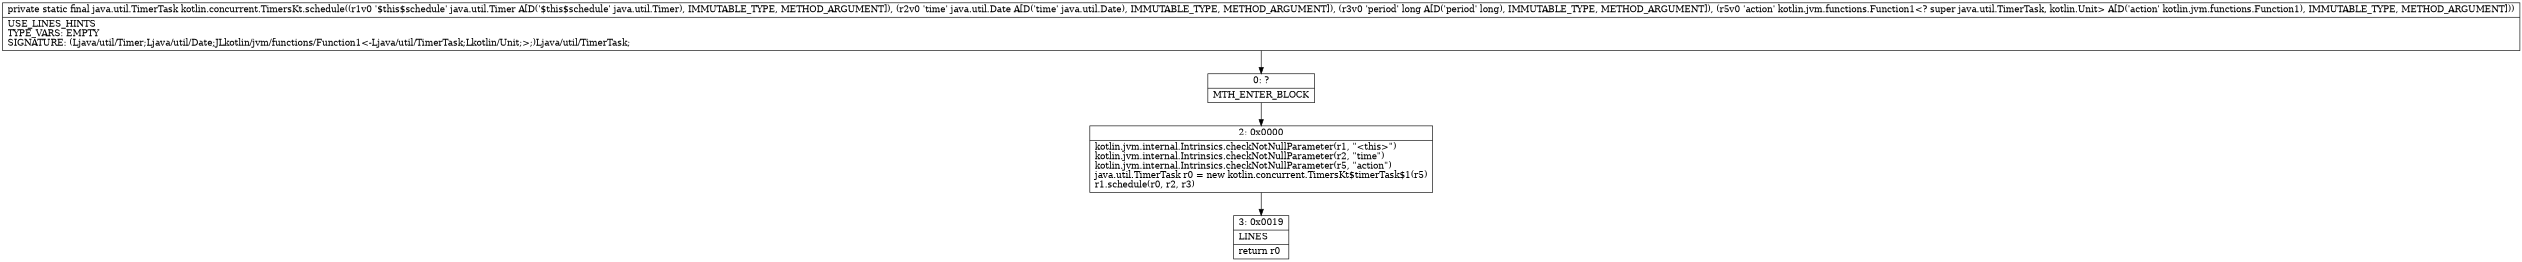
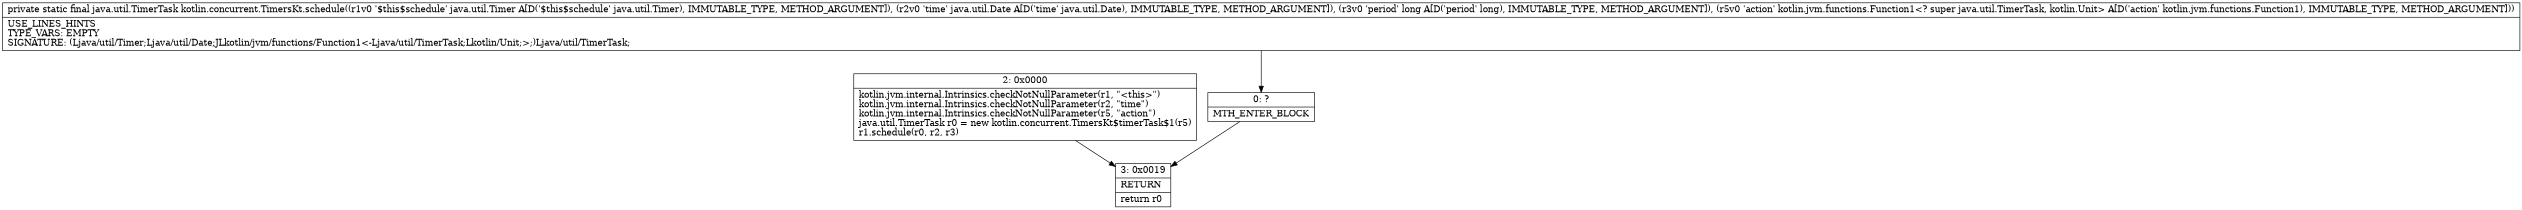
edge "0: ?" -> "2: 0x0000": now "0: ?" -> "3: 0x0019"
node "3: 0x0019": text "LINES" -> "RETURN"
